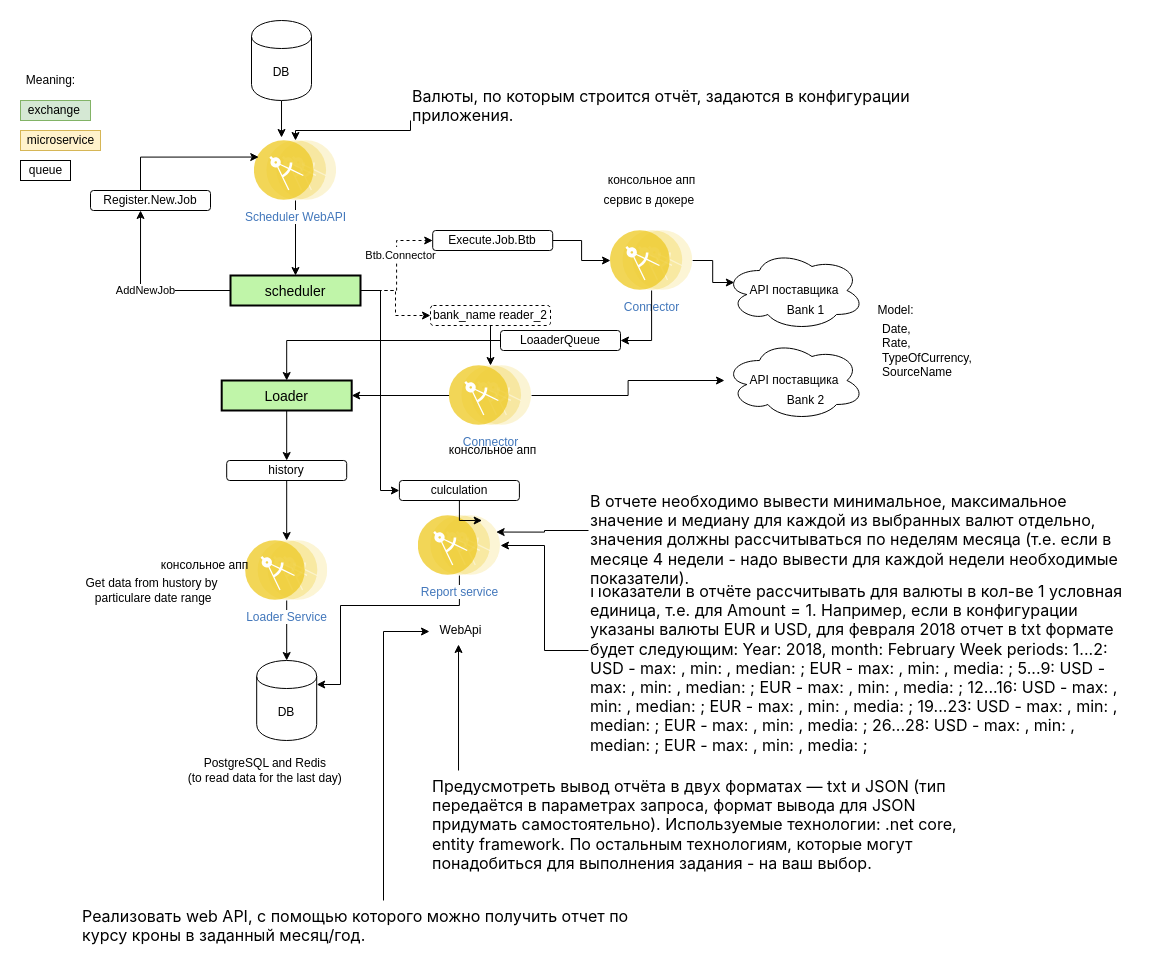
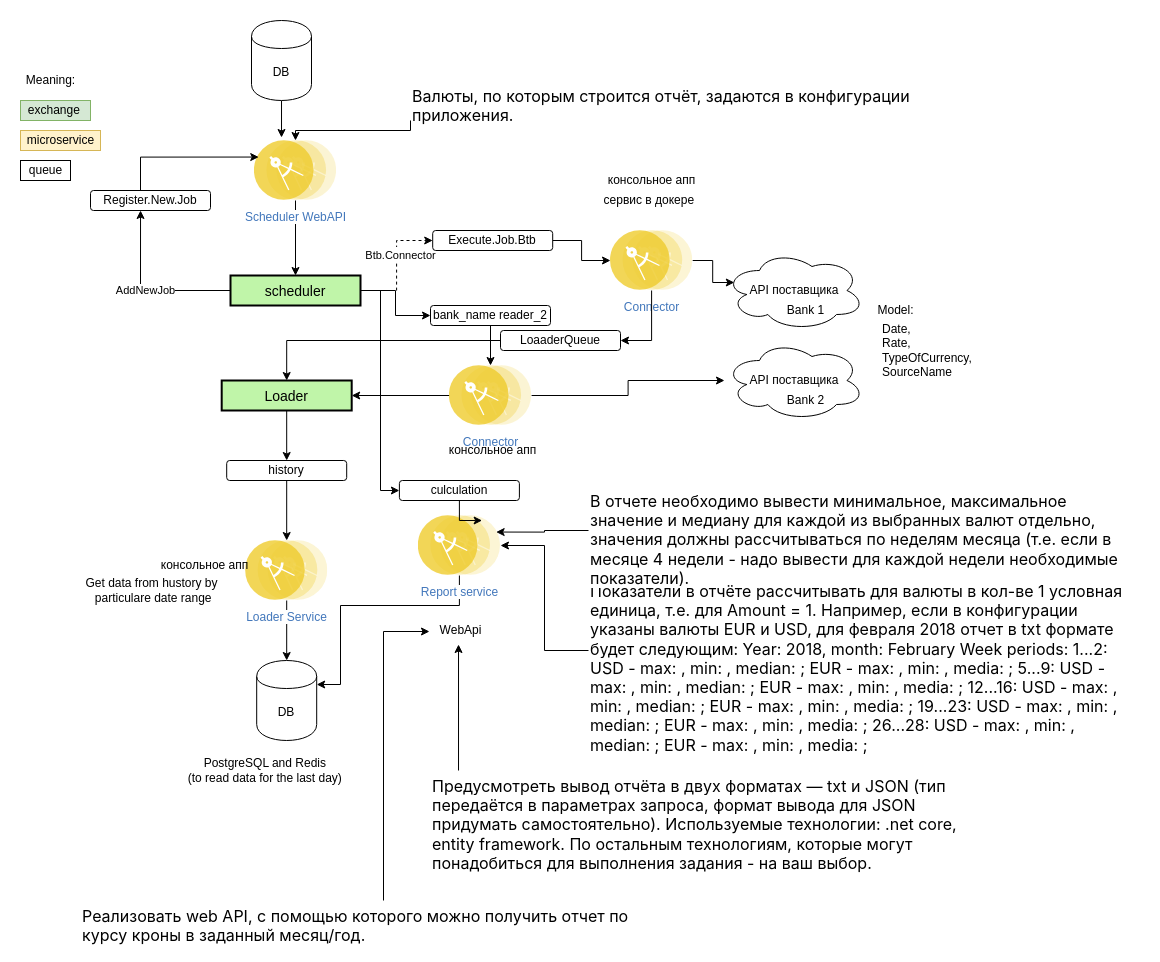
edge "scheduler" -> "bank_name reader_2": style dashed -> solid
node "bank_name reader_2": style dashed -> solid
